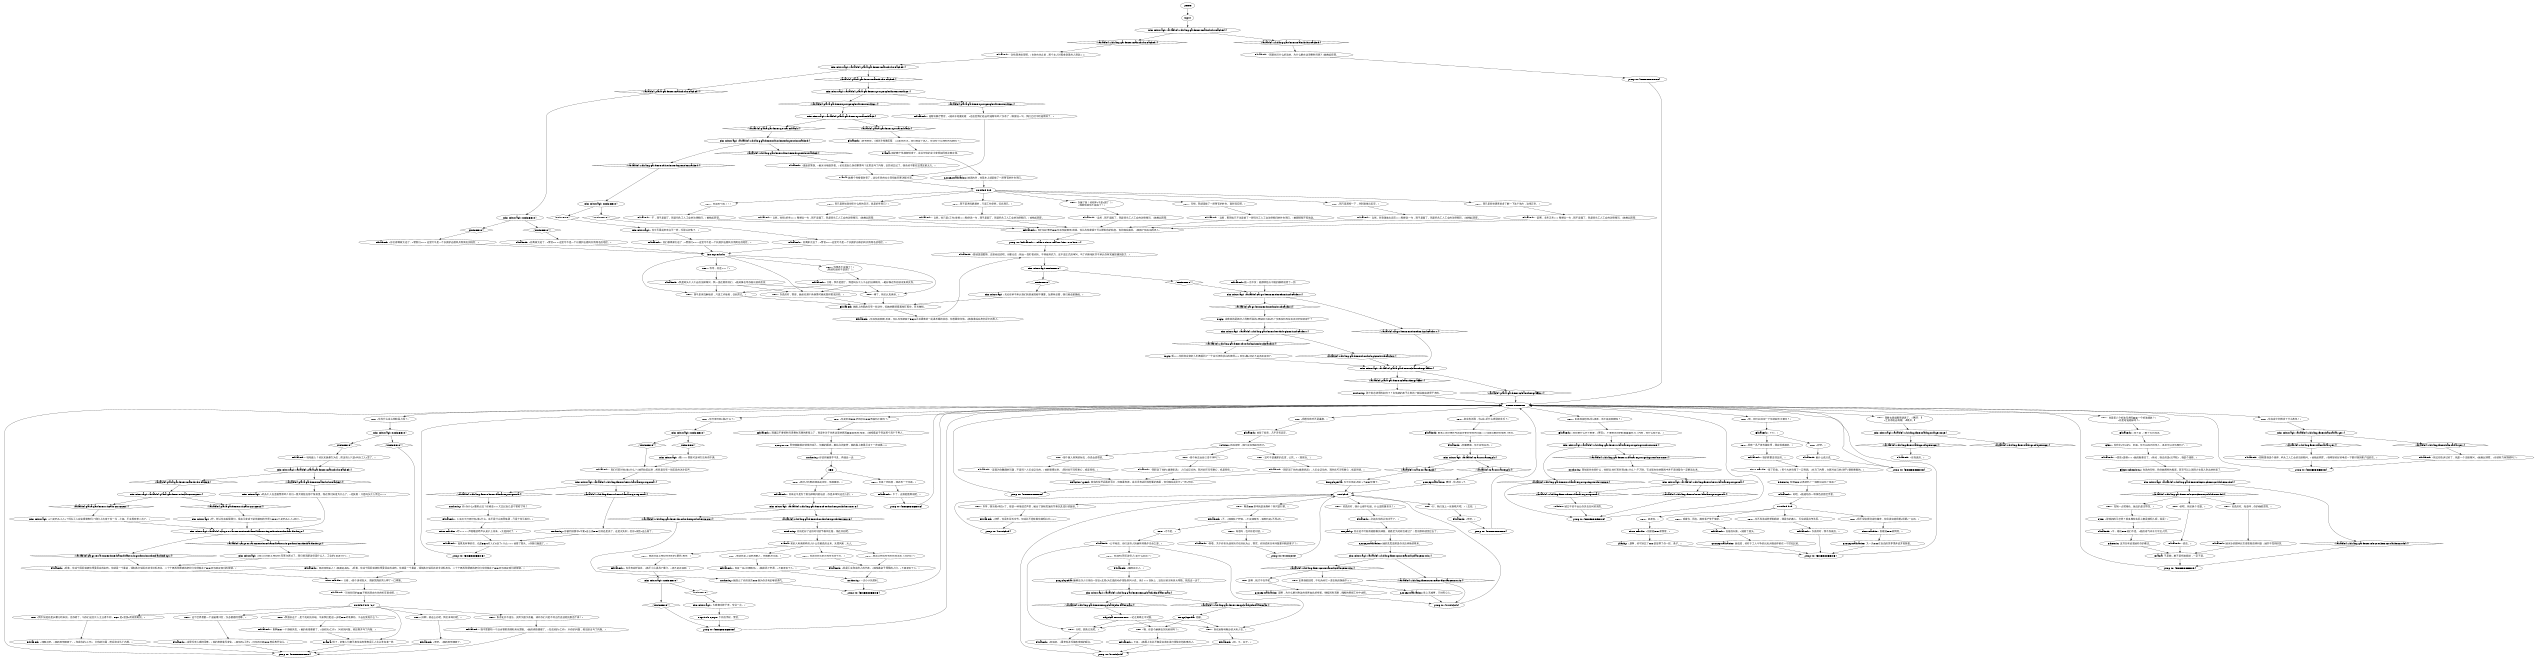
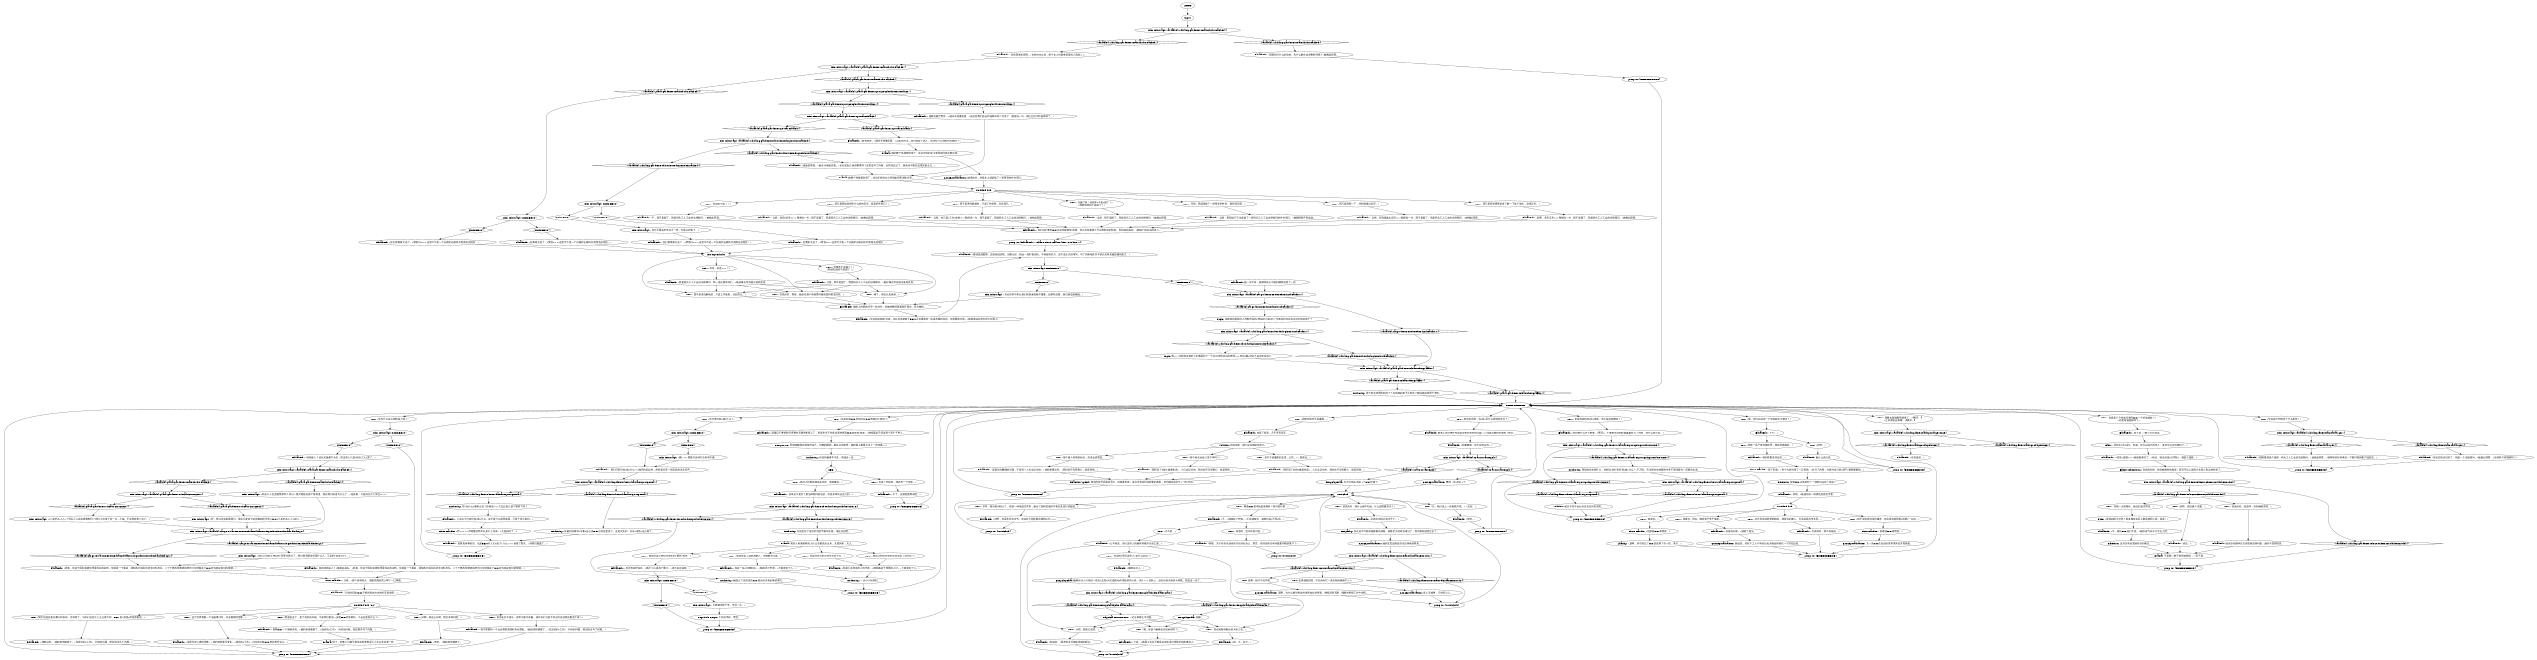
edge "Untitled hub (02)" -> "Drama: 怪了，好像人们都不相信会有警察是工人主义革命者一样。": now "Untitled hub (02)" -> "You: “我喜欢这个，是个良好的开端。不如我们更进一步吧——武装暴动。工会在策划什么？”"
